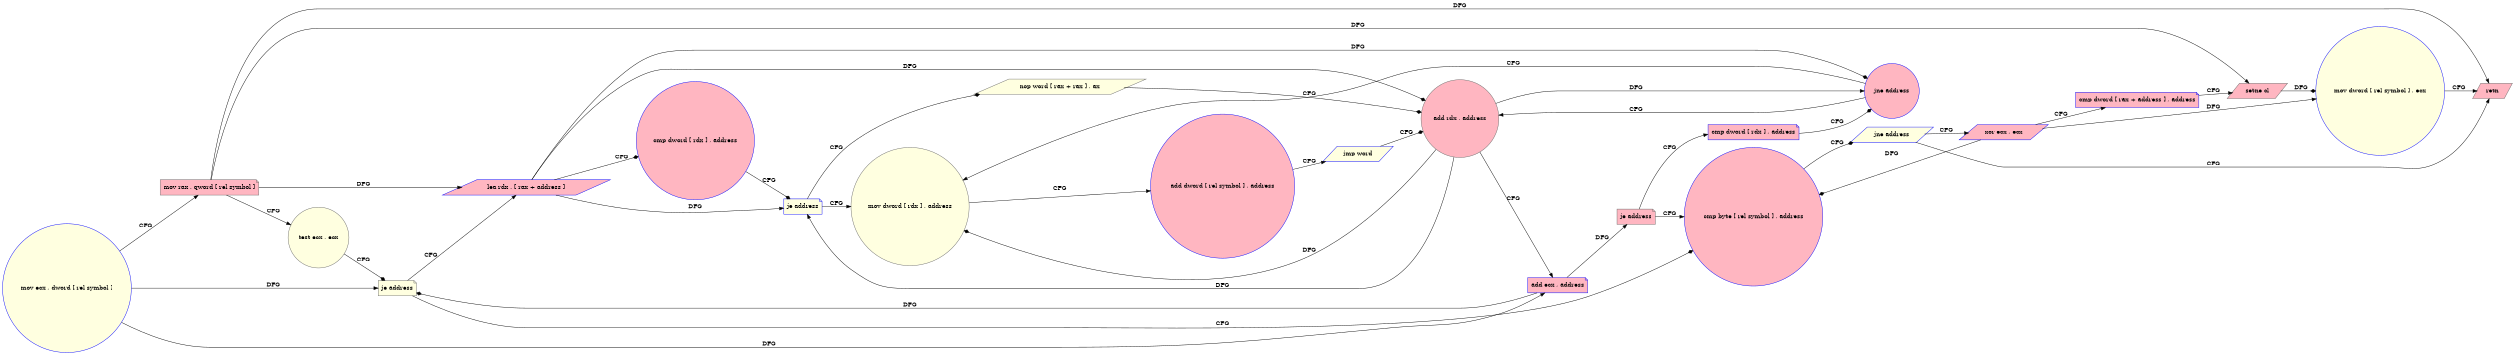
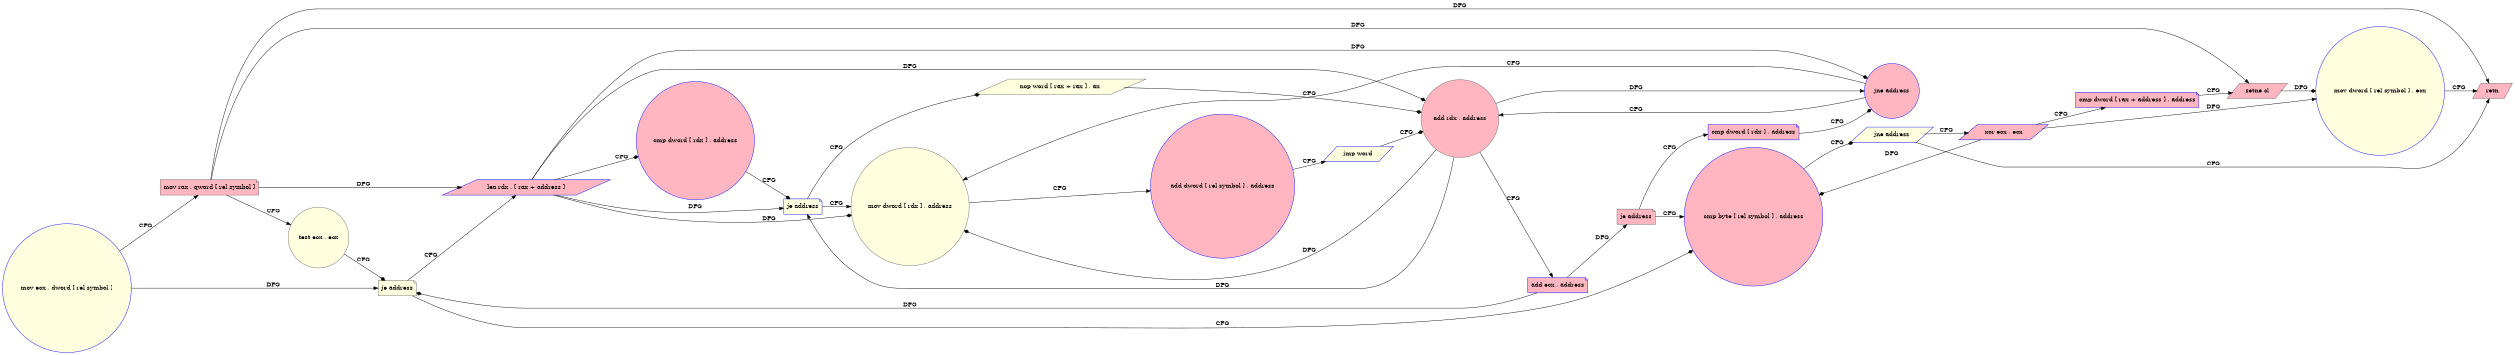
edge "lea rdx , [ rax + address ]" -> "mov dword [ rdx ] , address": added, label "DFG"
edge "mov ecx , dword [ rel symbol ]" -> "add ecx , address": removed, label "DFG"
